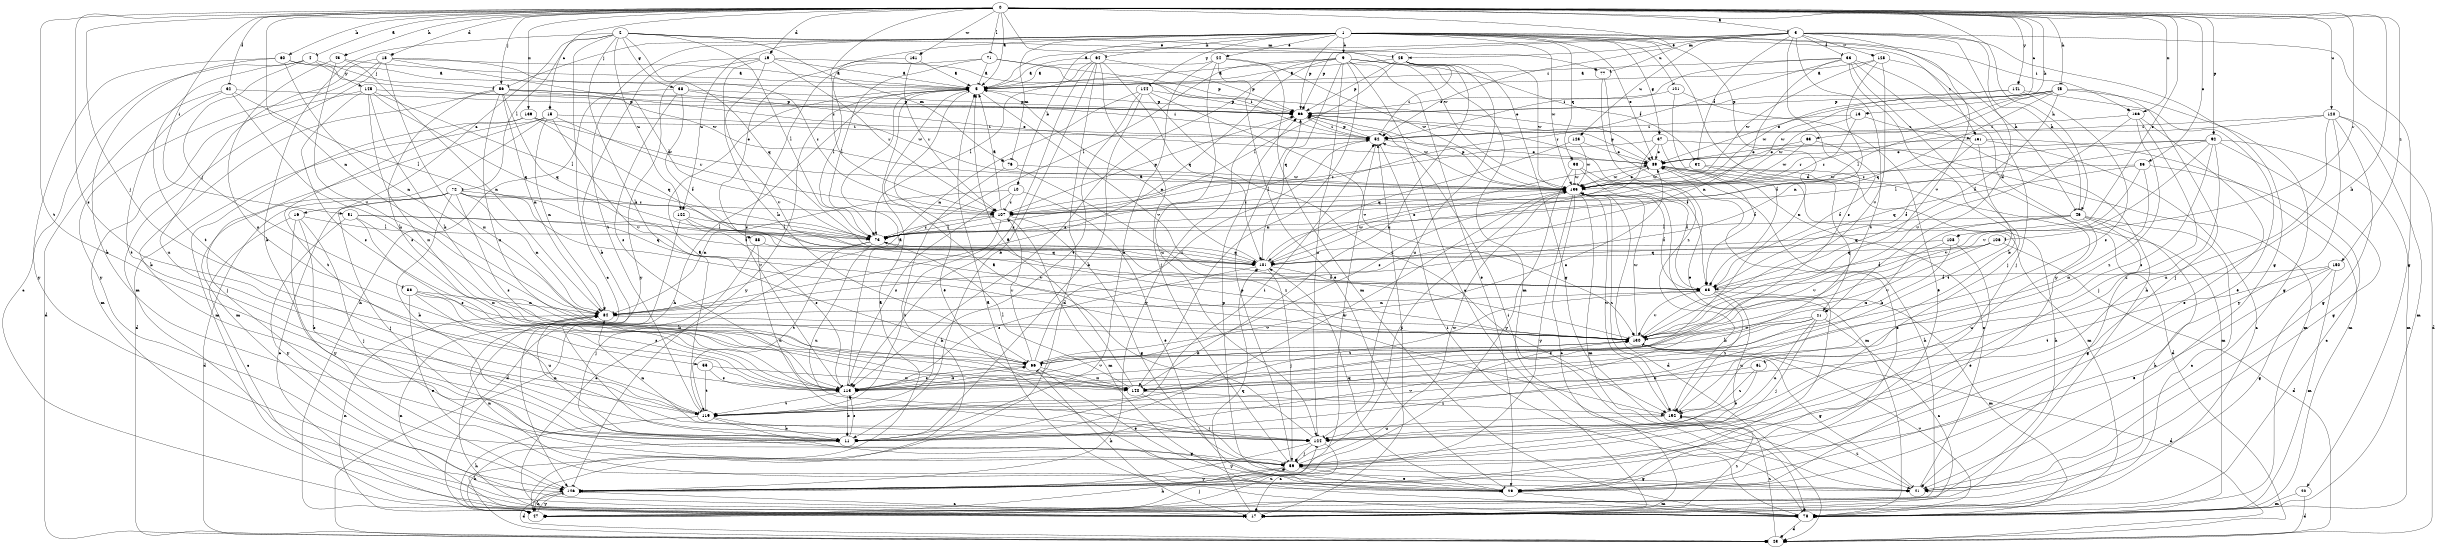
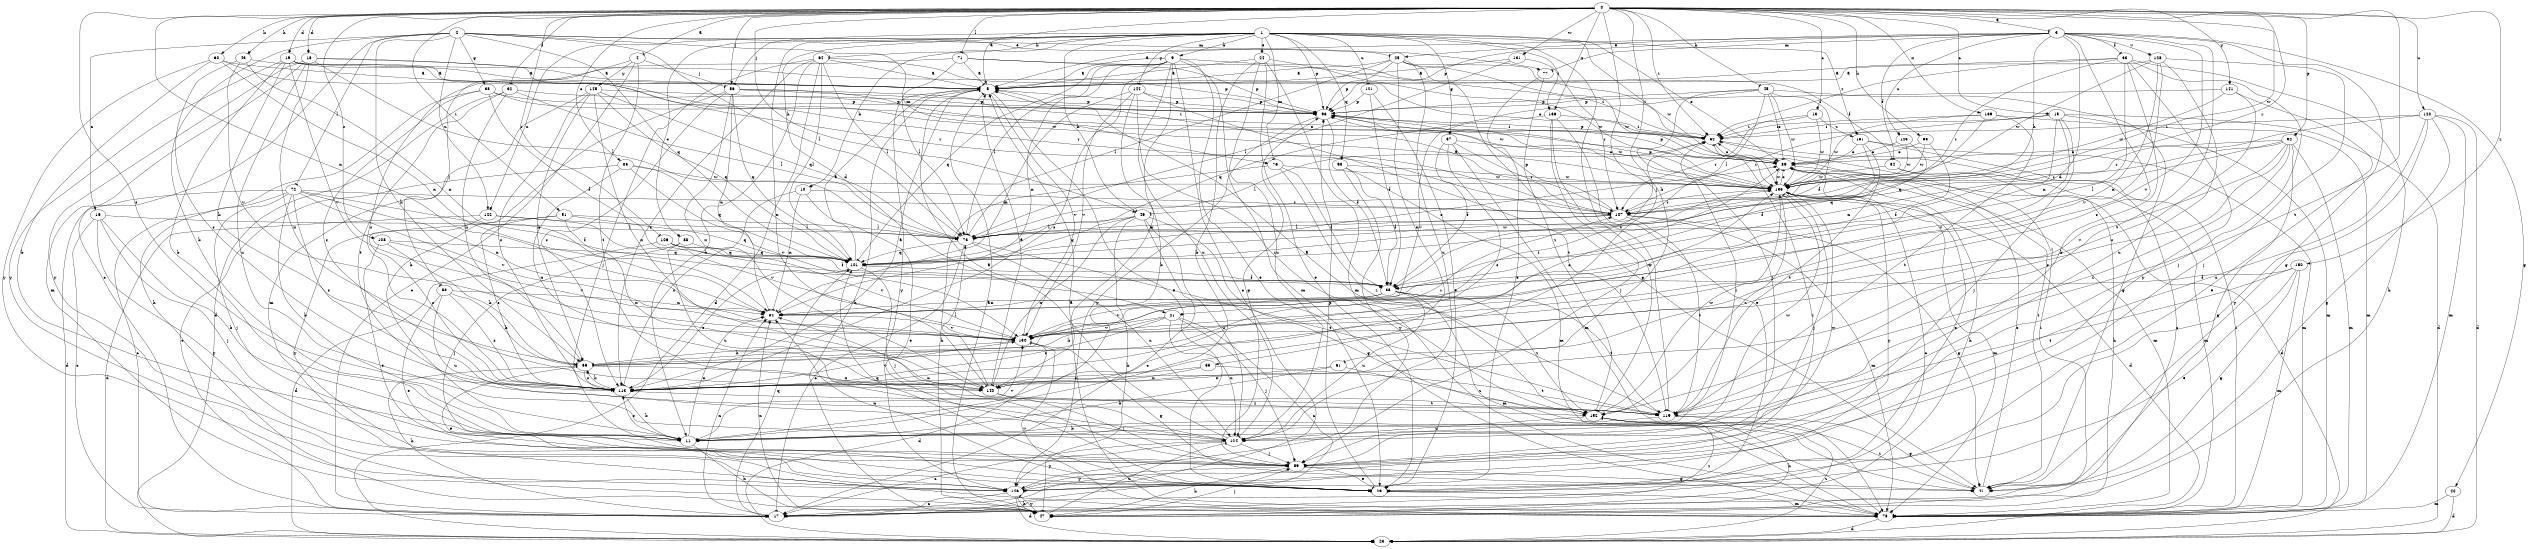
edge "121" -> "96": label "s" -> "p"
edge "135" -> "35": now "76" -> "35"
edge "128" -> "124": added, label "u"
